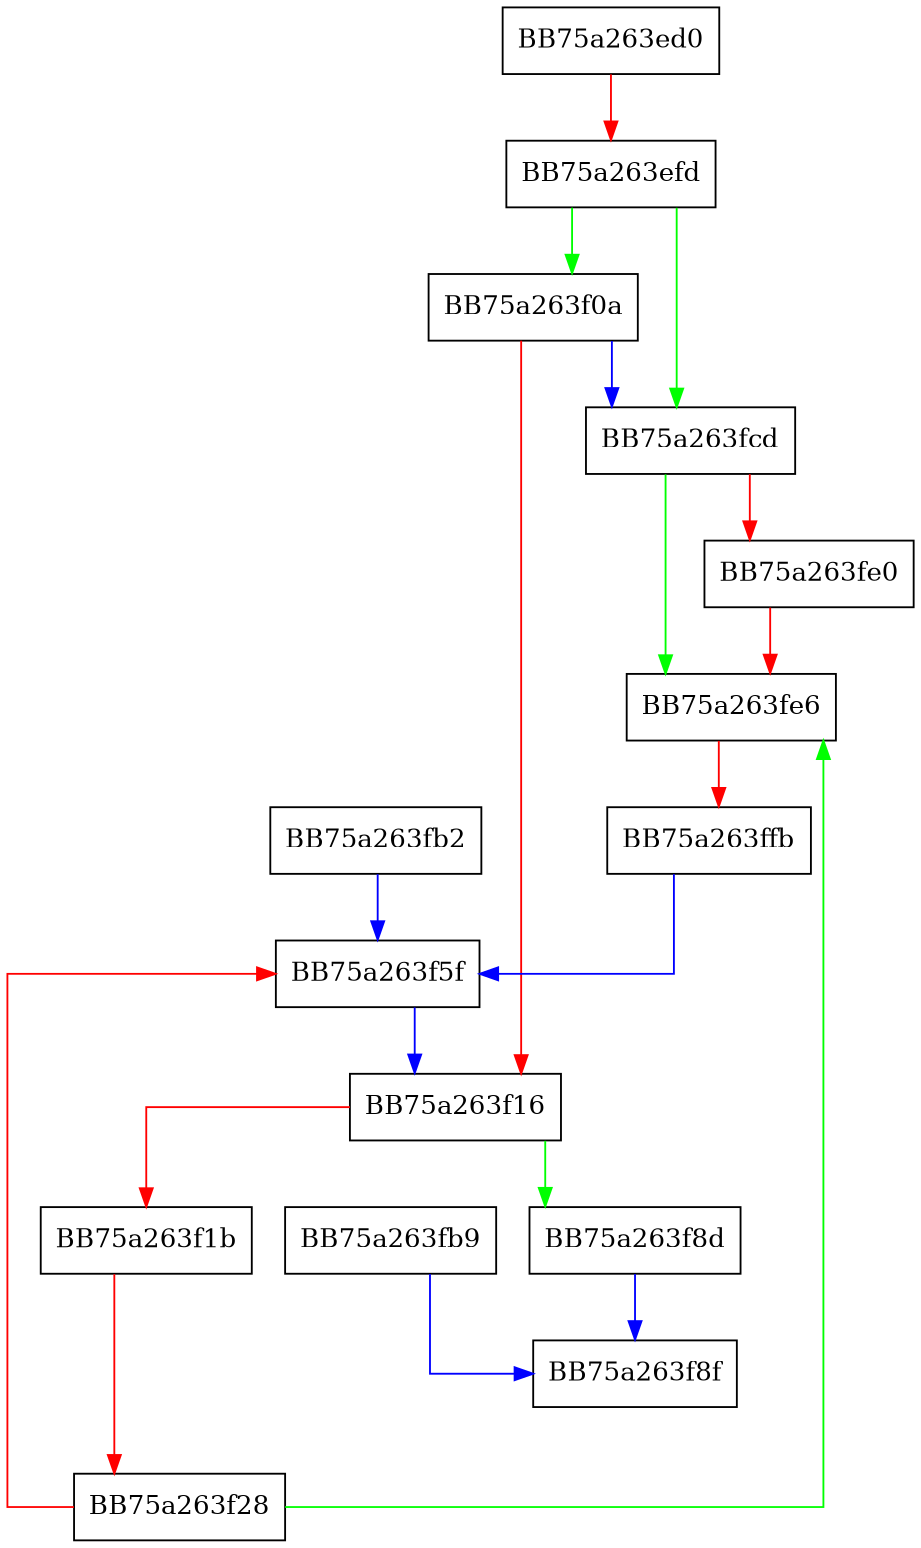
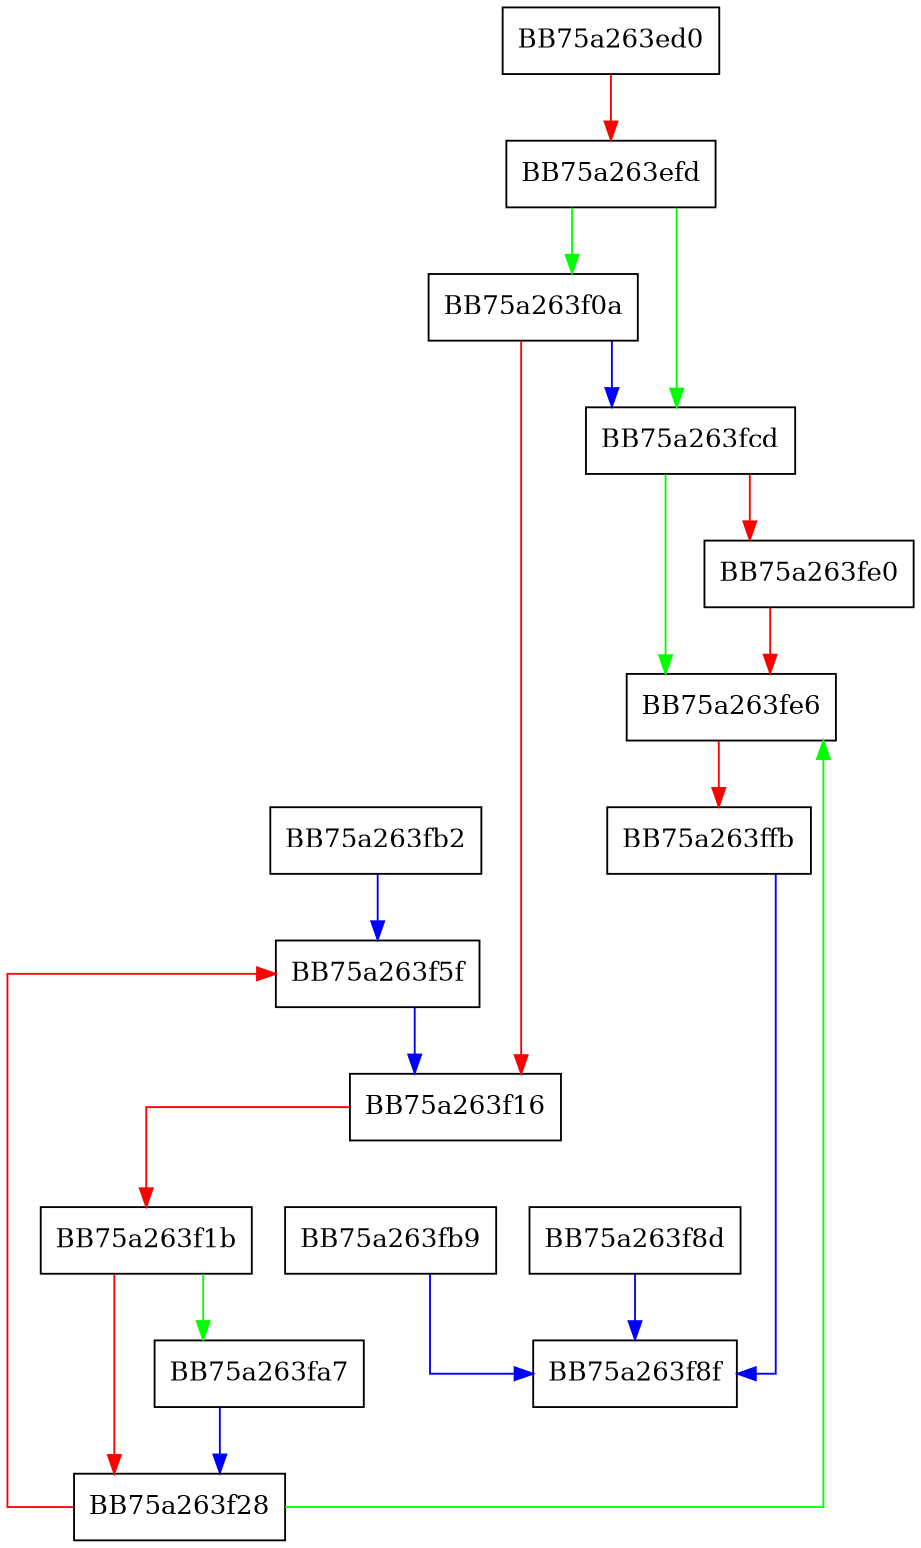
edge "BB75a263ffb" -> "BB75a263f5f": now "BB75a263ffb" -> "BB75a263f8f"
edge "BB75a263f16" -> "BB75a263f8d": removed
node "BB75a263fa7": added
